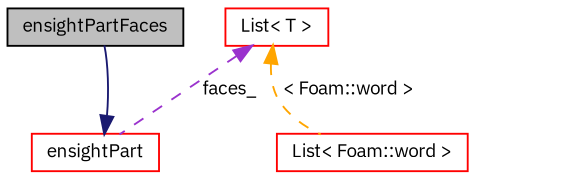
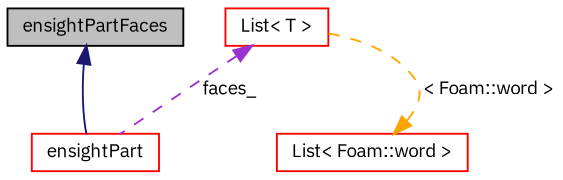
edge "ensightPartFaces" -> "ensightPart": reversed
edge "List< Foam::word >" -> "List< T >": reversed
